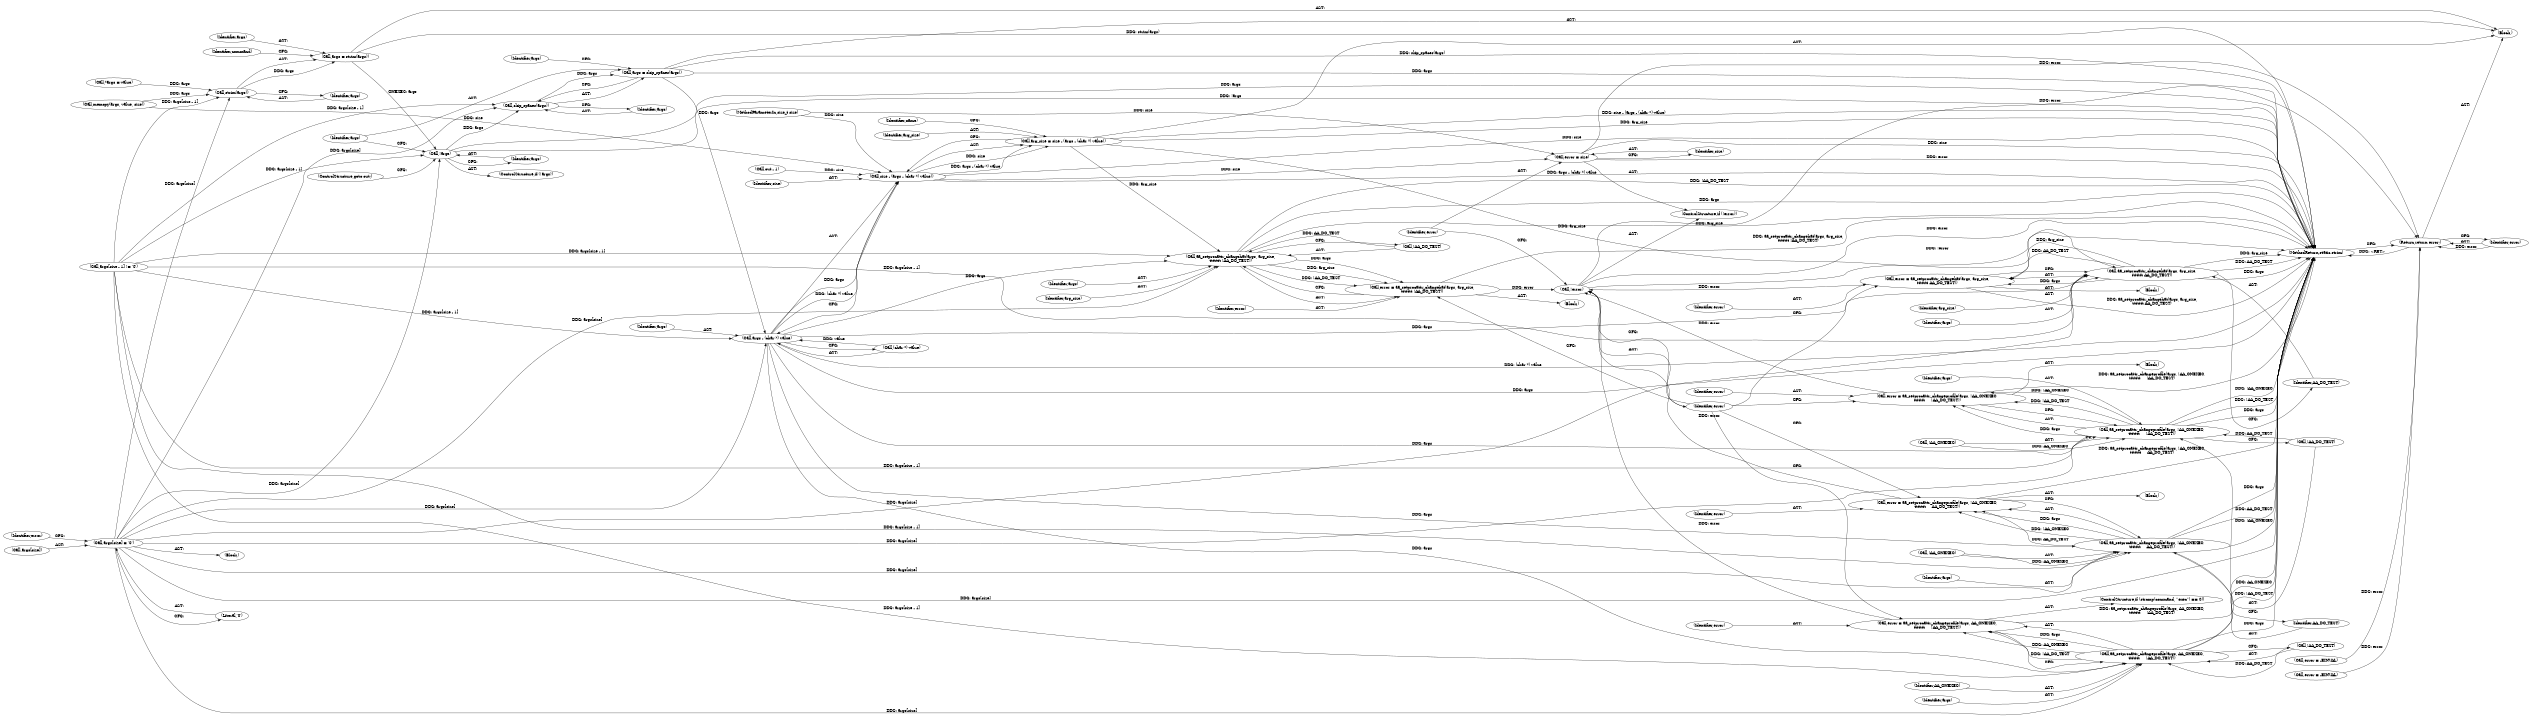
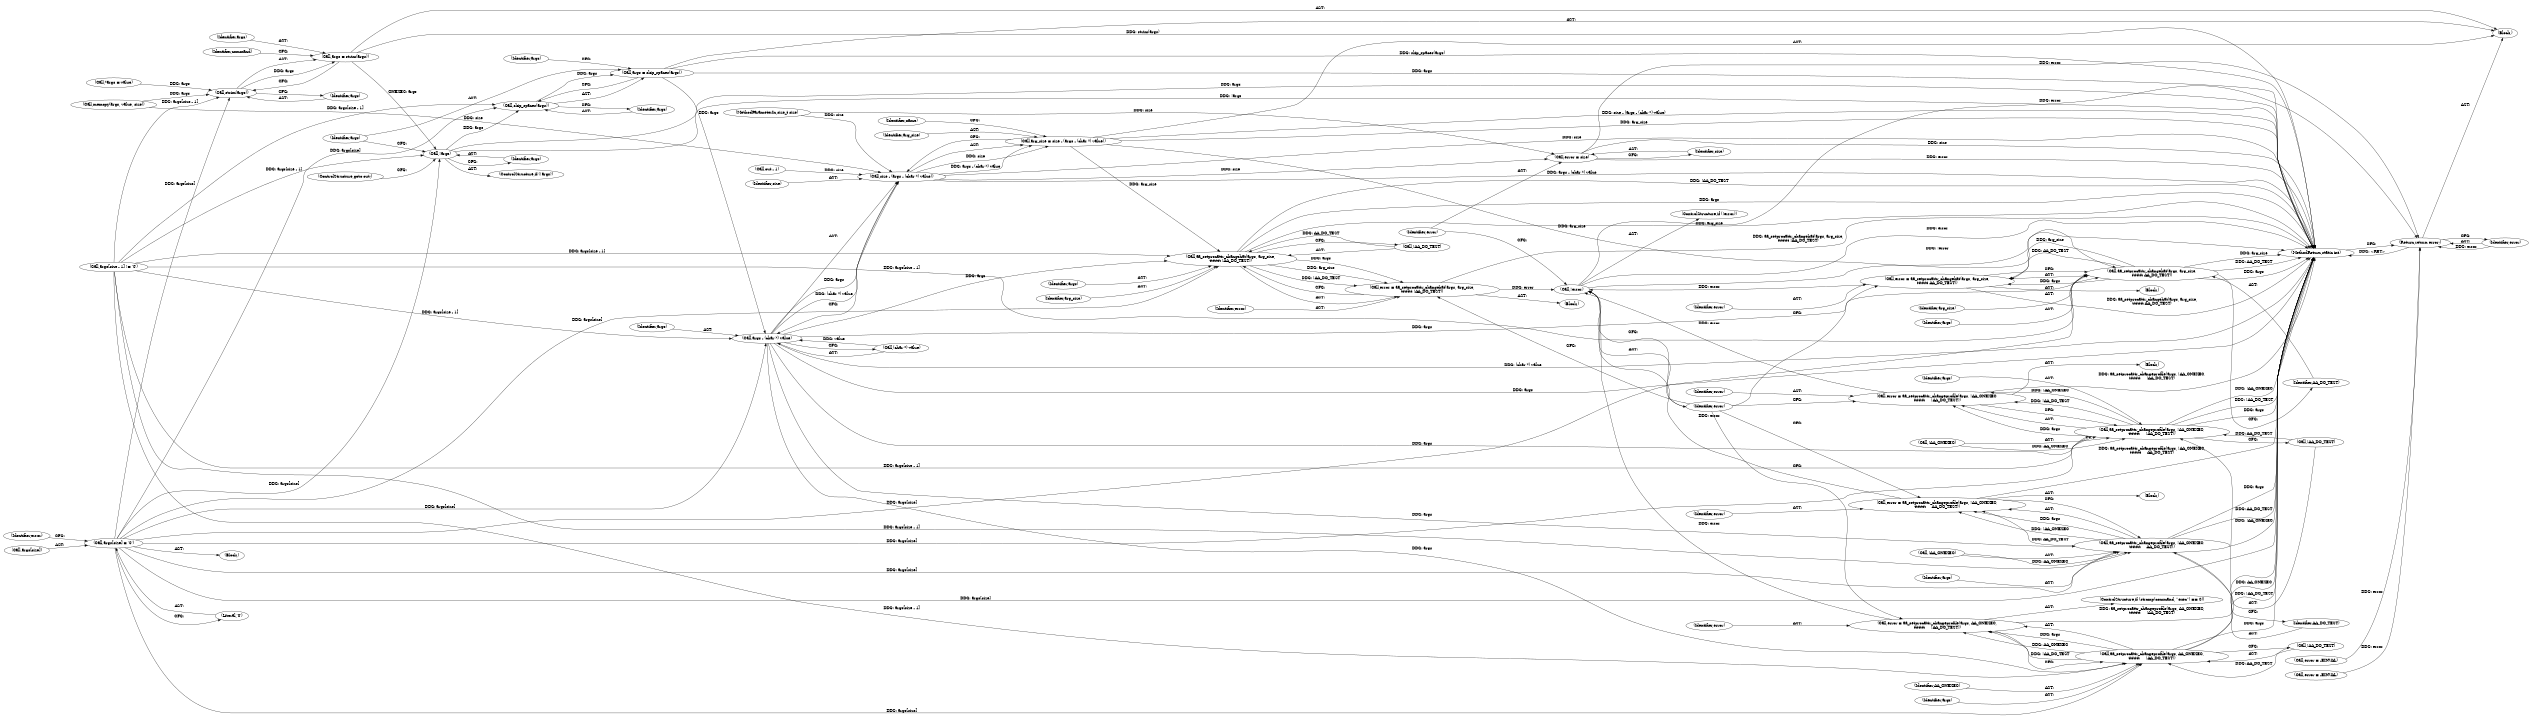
edge "(Call,args = strim(args))" -> "(Call,strim(args))": added, label "CFG:"
edge "(Call,error = size)" -> "(ControlStructure,if (!error))": removed, label "AST:"
node "(MethodReturn,static strim)": label "(MethodReturn,static strim)" -> "(MethodReturn,static int)"
